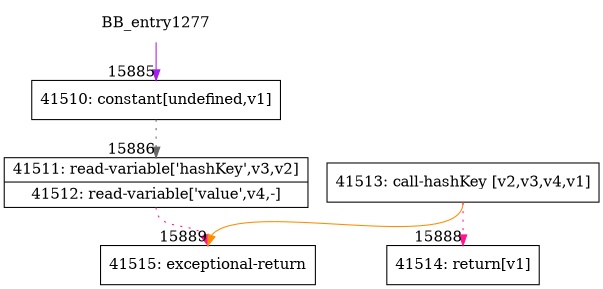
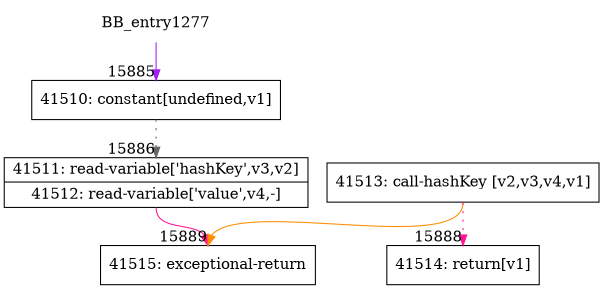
edge "41511: read-variable['hashKey',v3,v2]" -> "41515: exceptional-return": style dotted -> solid
